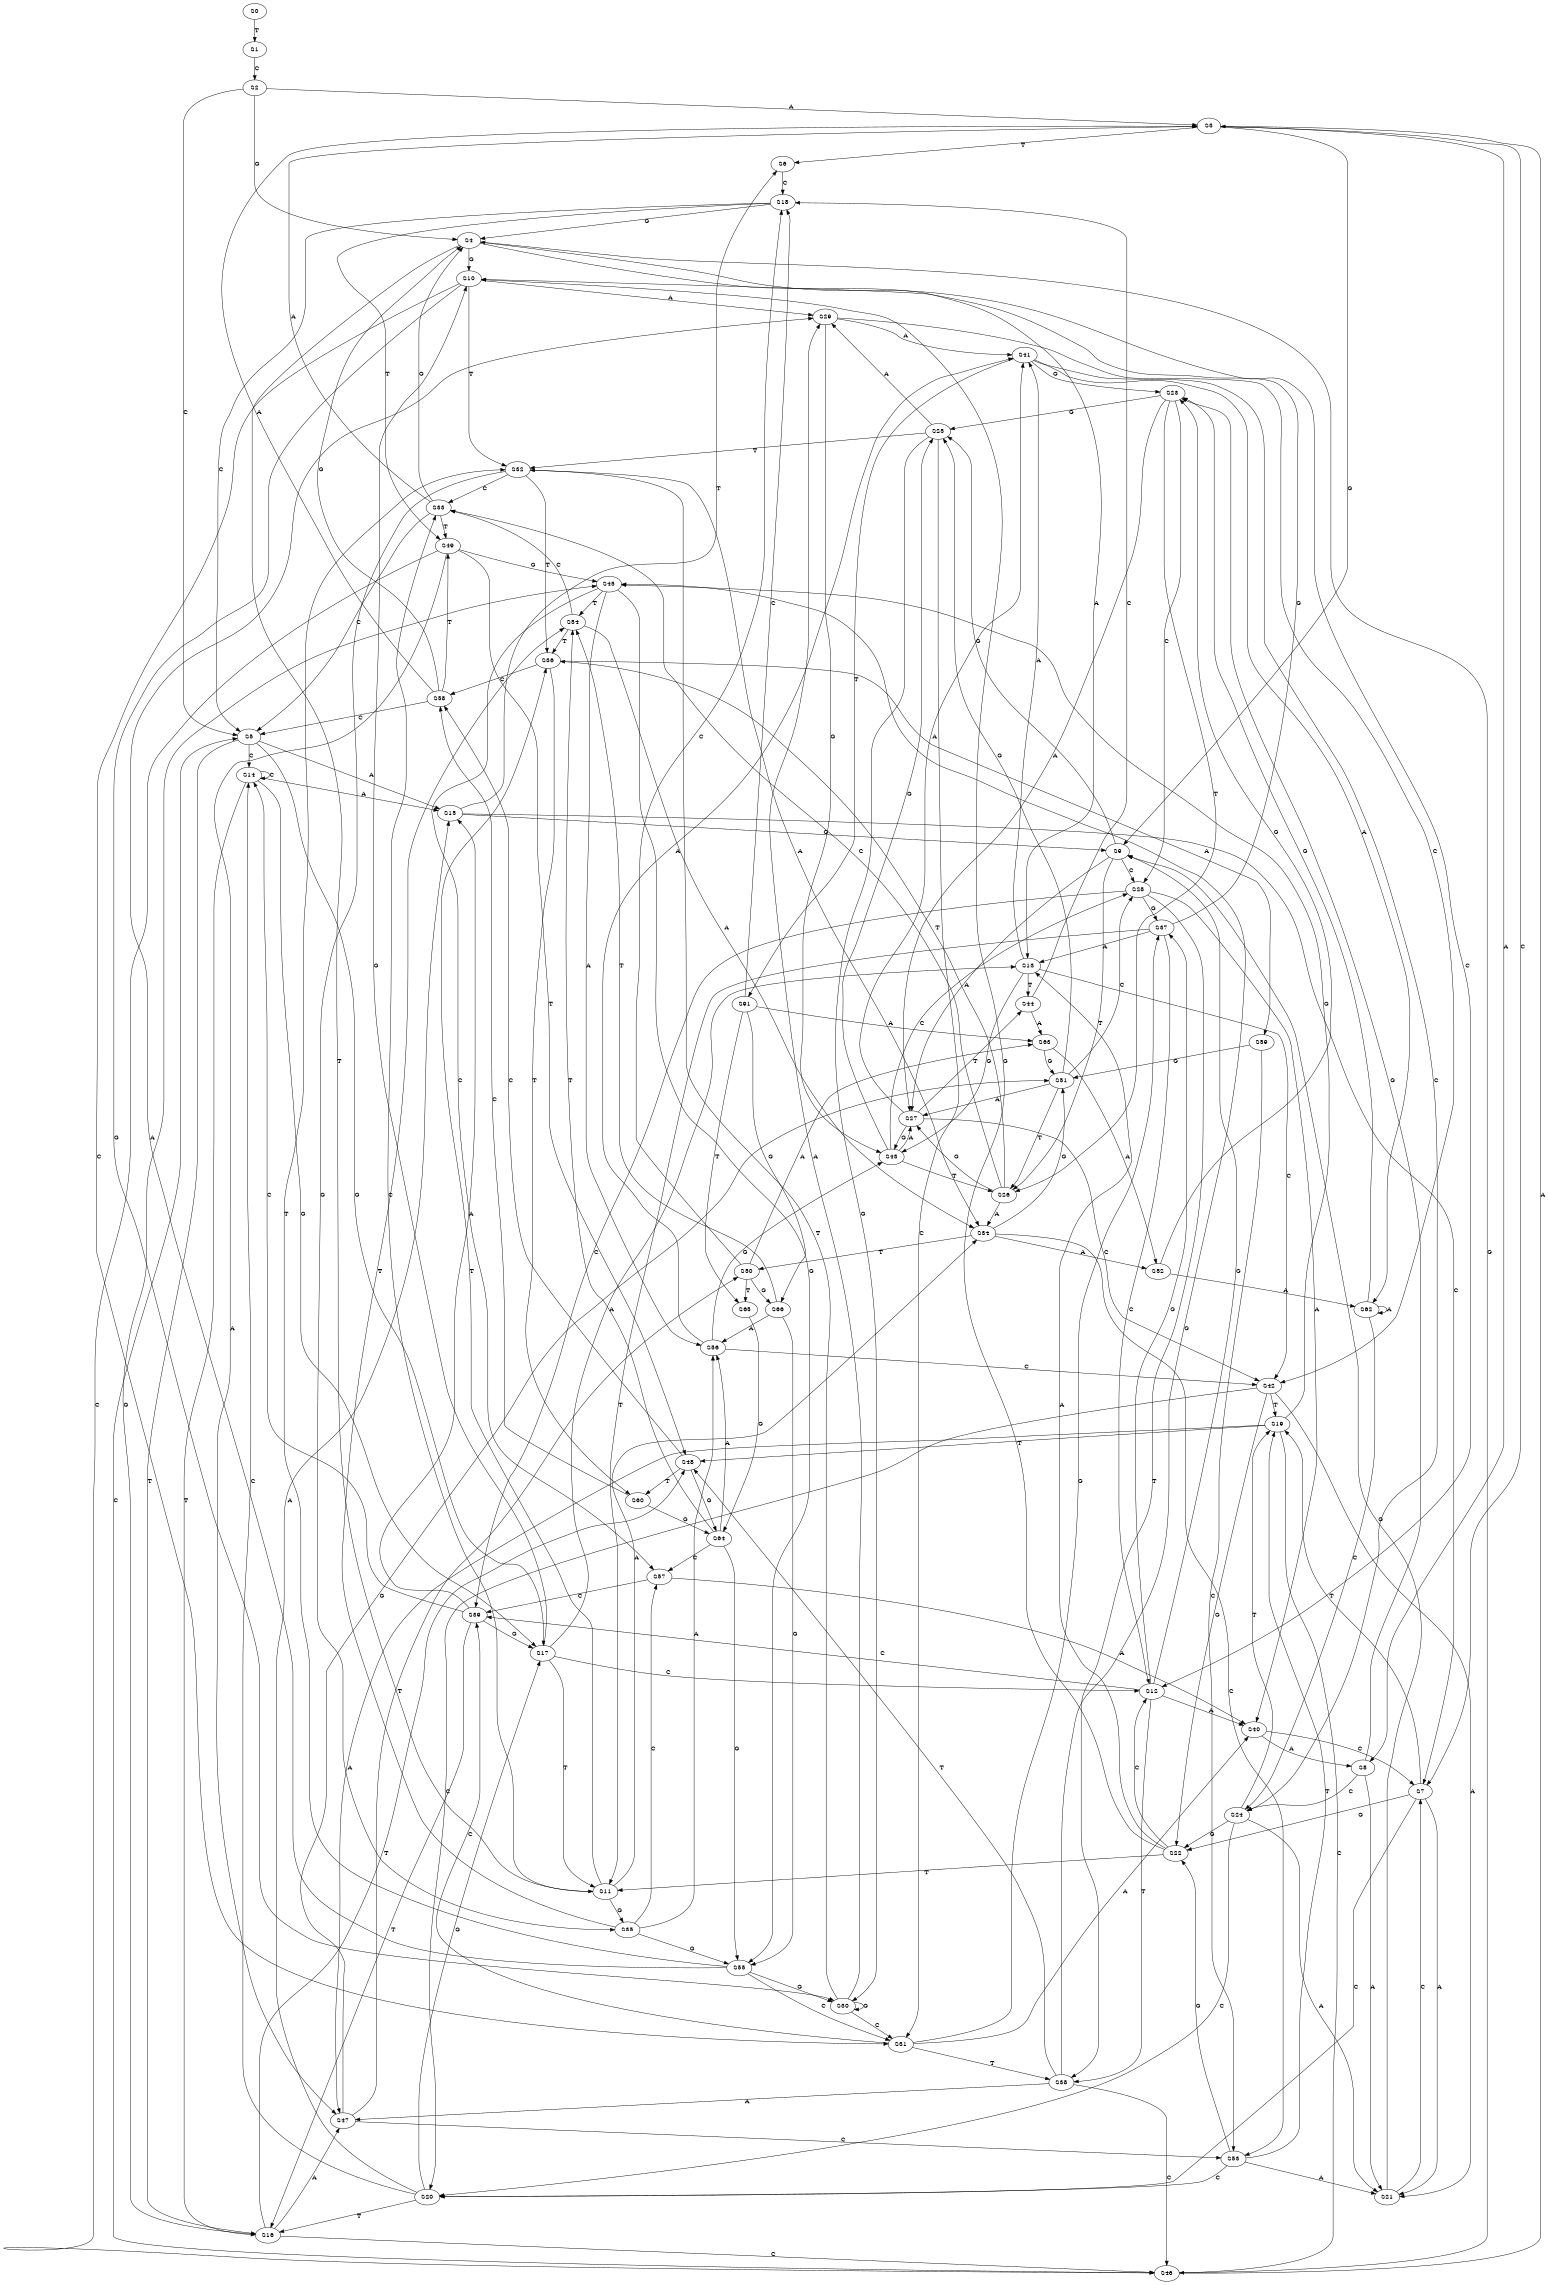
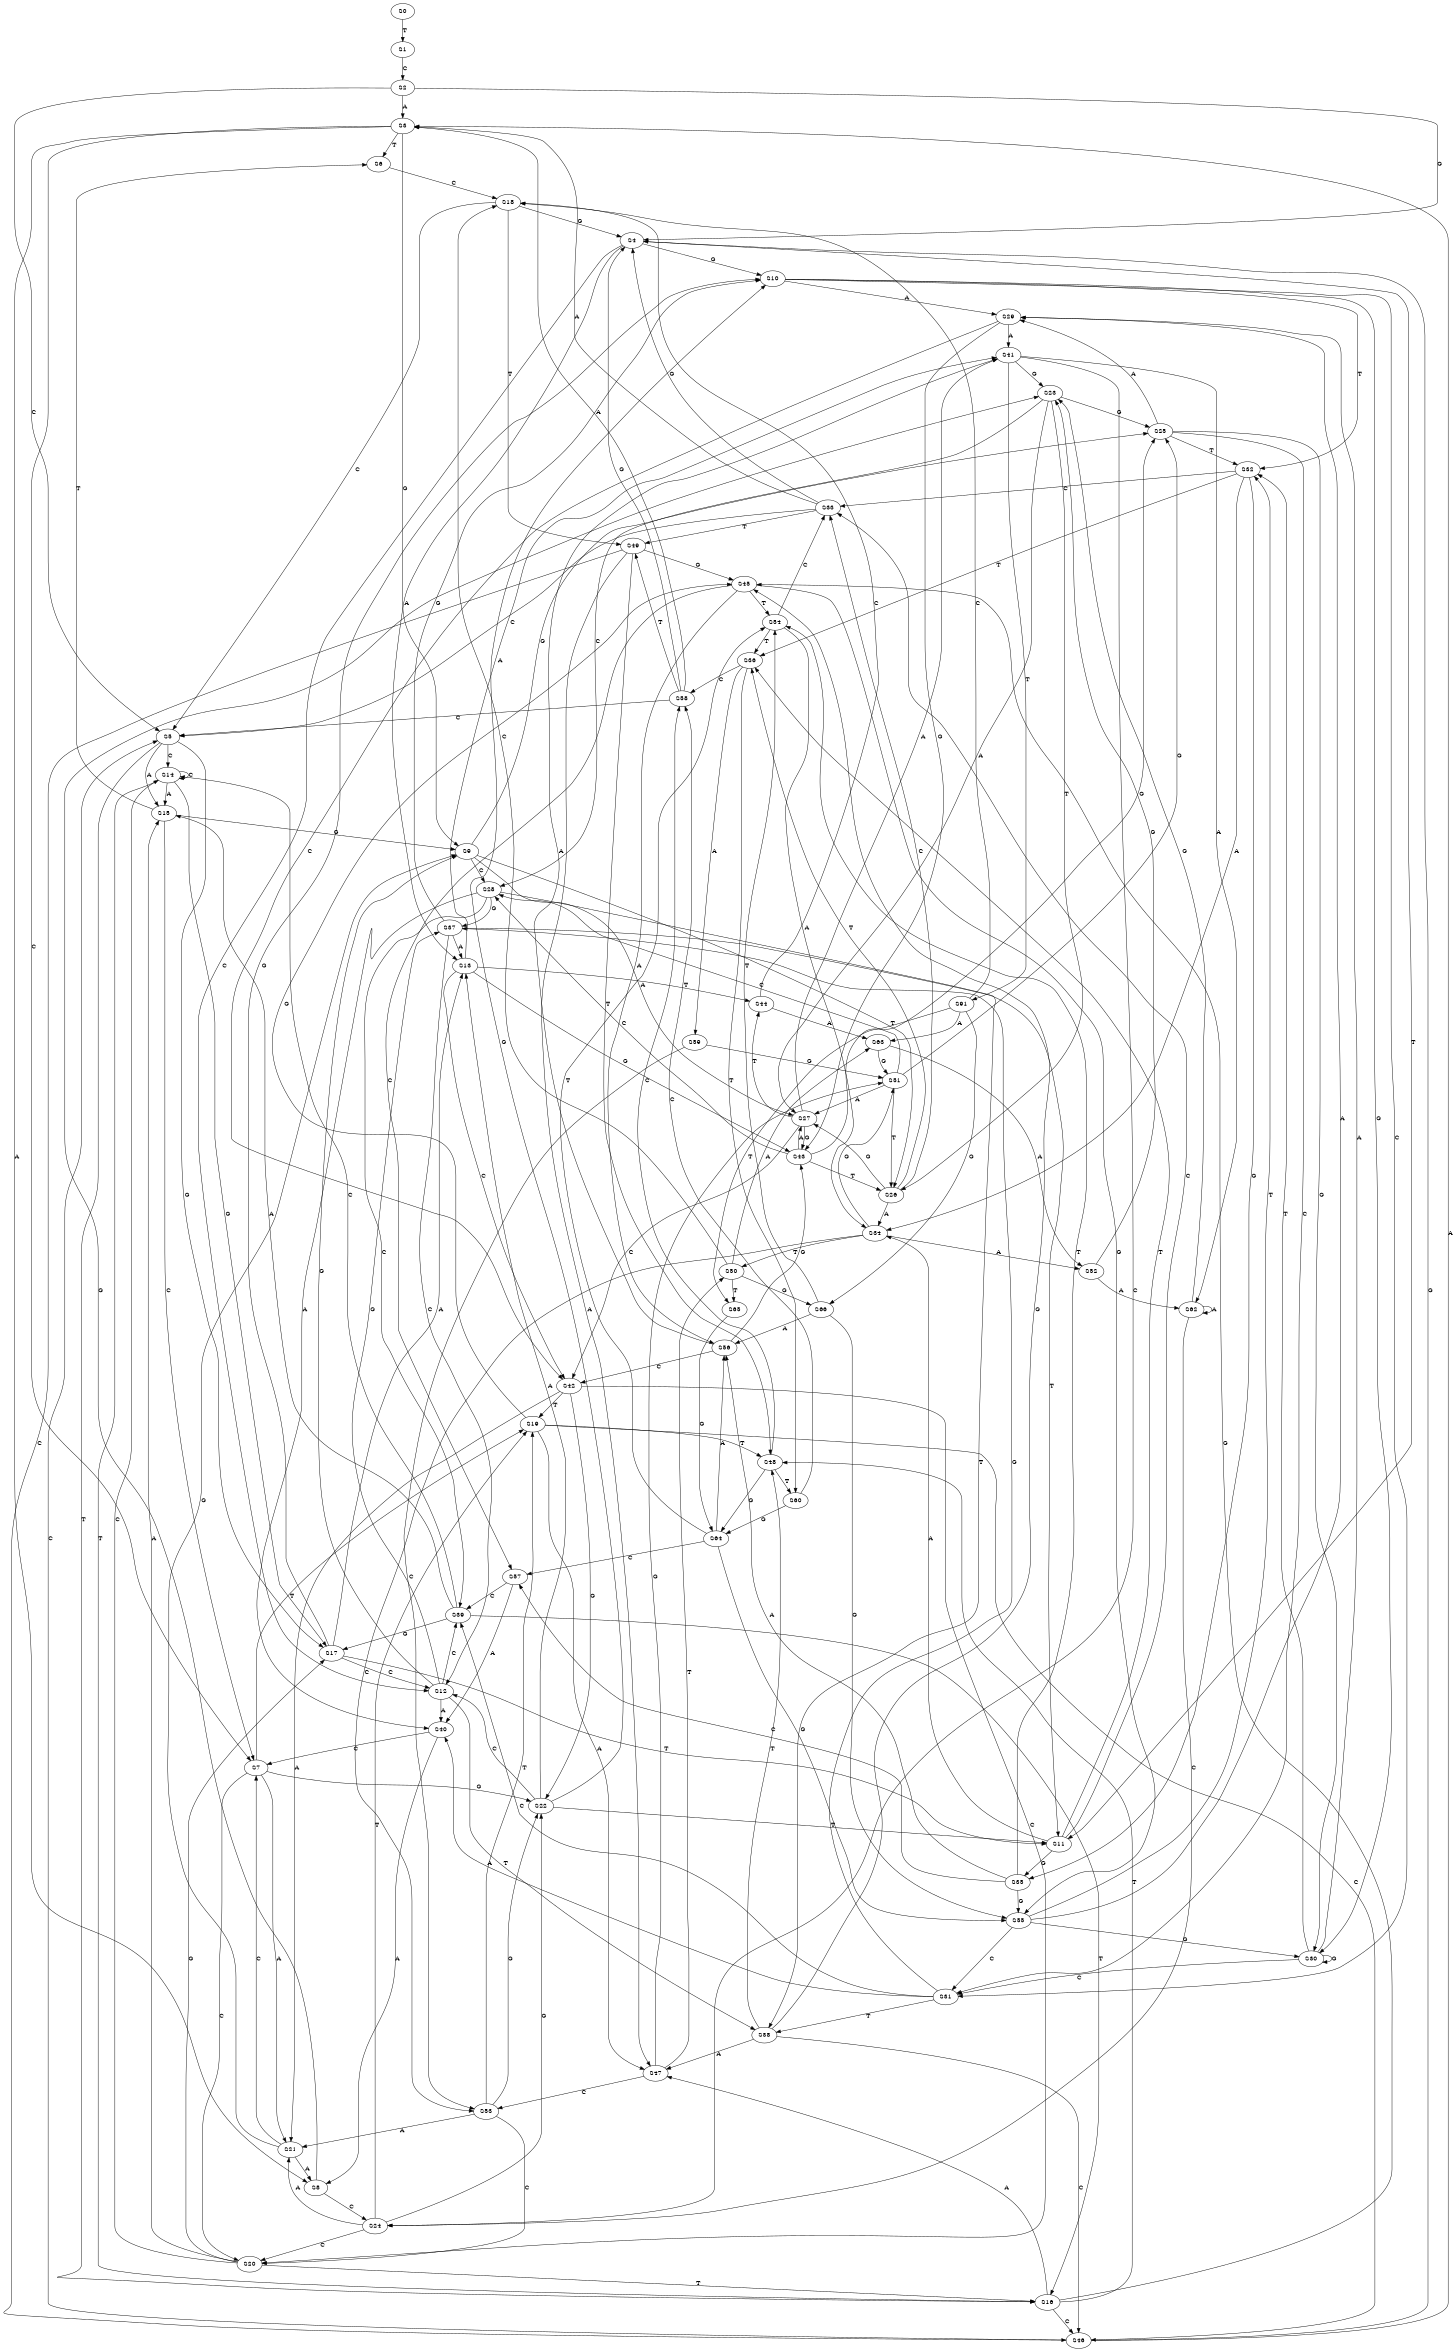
edge "S8" -> "S21": reversed
